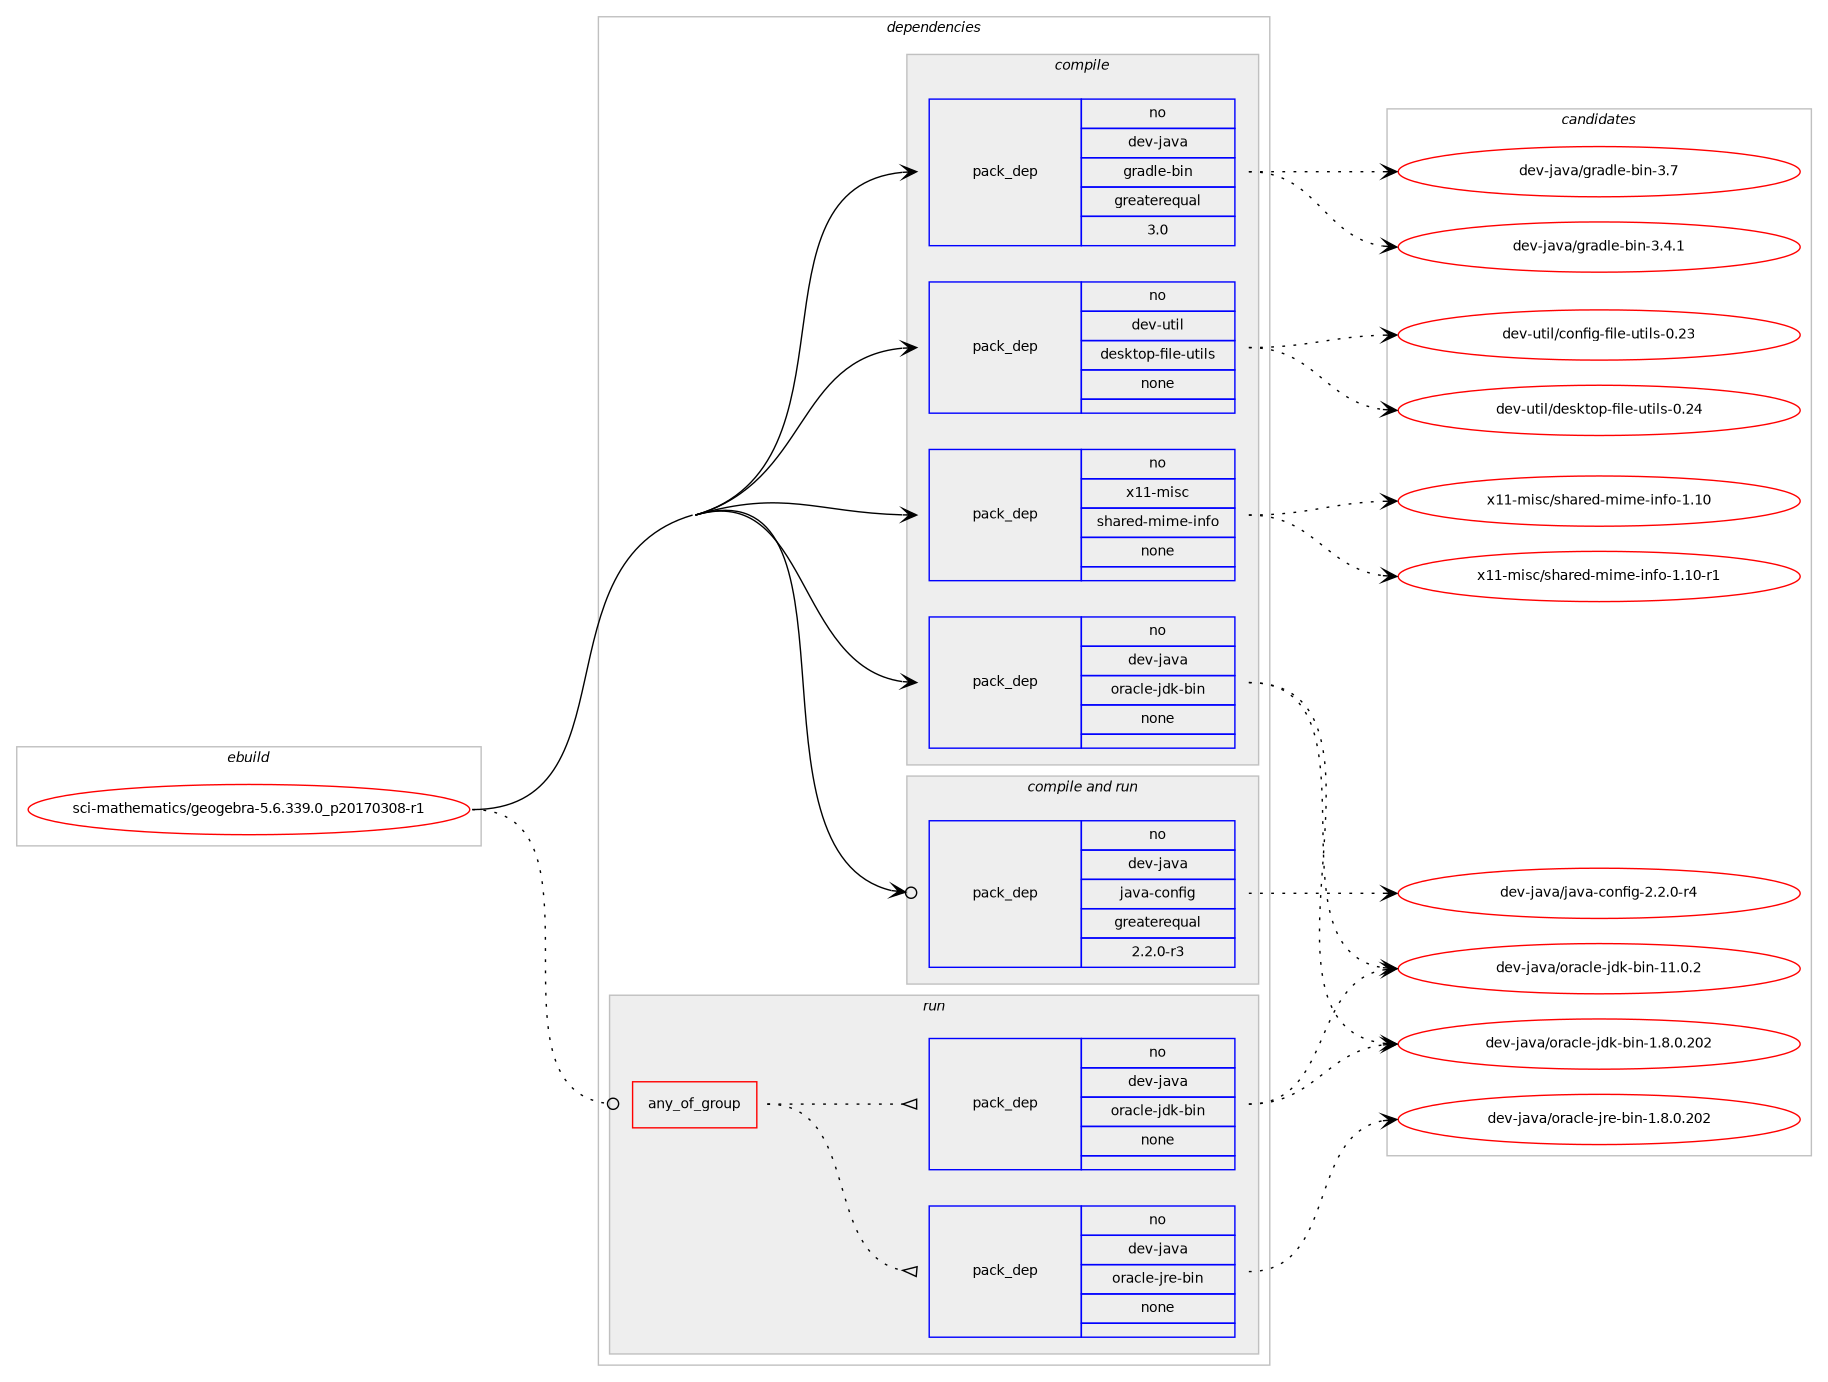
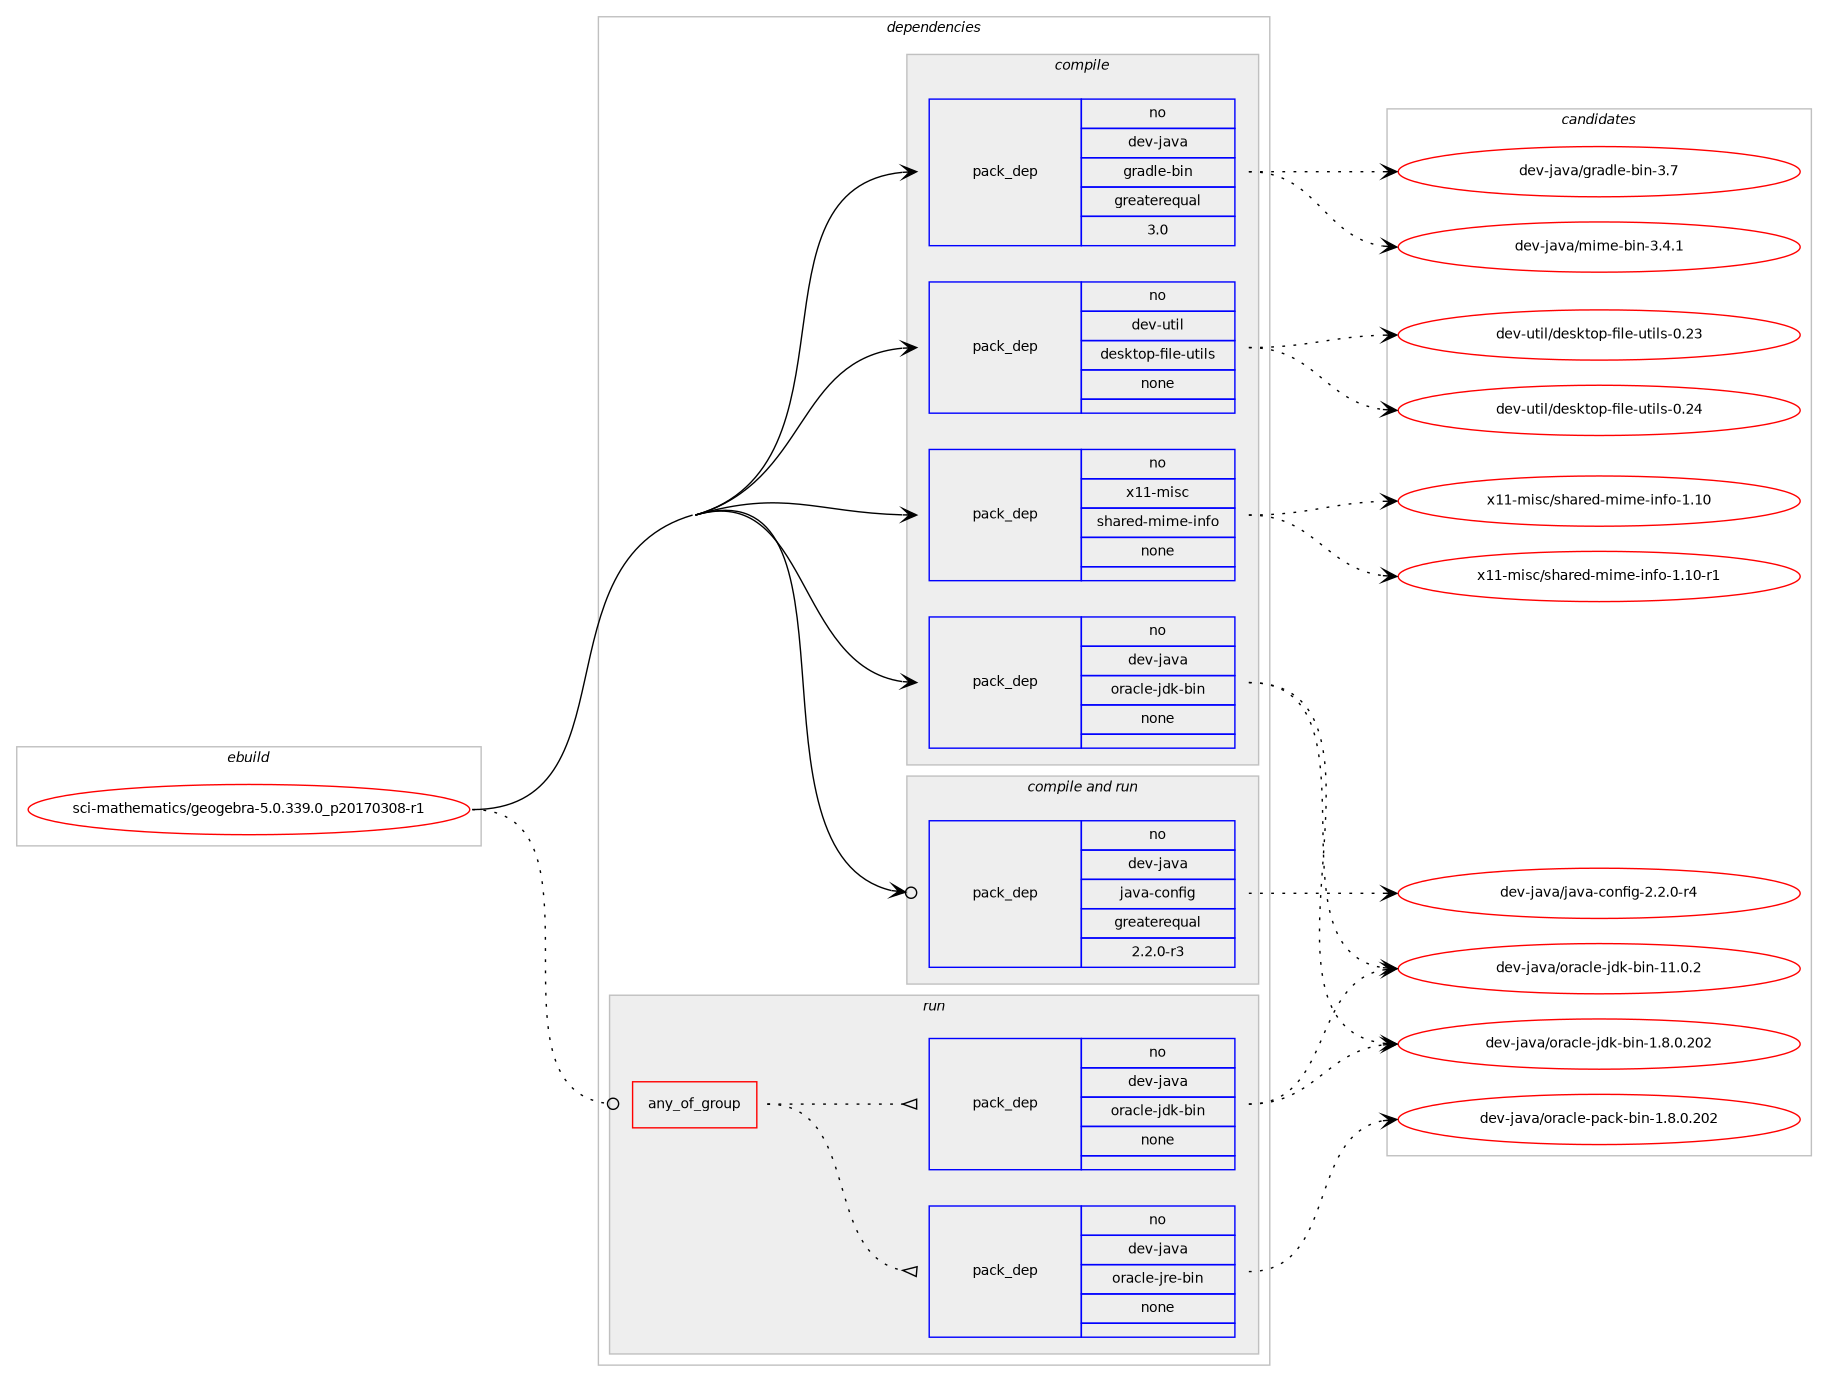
node "dev-java/gradle-bin-3.4.1": label "dev-java/gradle-bin-3.4.1" -> "dev-java/mime-bin-3.4.1"
node "dev-util/config-file-utils-0.23": label "dev-util/config-file-utils-0.23" -> "dev-util/desktop-file-utils-0.23"
node "sci-mathematics/geogebra-5.6.339.0_p20170308-r1": label "sci-mathematics/geogebra-5.6.339.0_p20170308-r1" -> "sci-mathematics/geogebra-5.0.339.0_p20170308-r1"
node "dev-java/oracle-jre-bin-1.8.0.202": label "dev-java/oracle-jre-bin-1.8.0.202" -> "dev-java/oracle-pack-bin-1.8.0.202"
